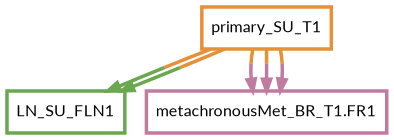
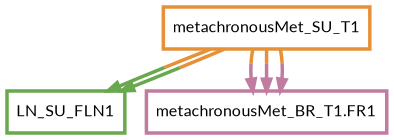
node "primary_SU_T1": label "primary_SU_T1" -> "metachronousMet_SU_T1"
